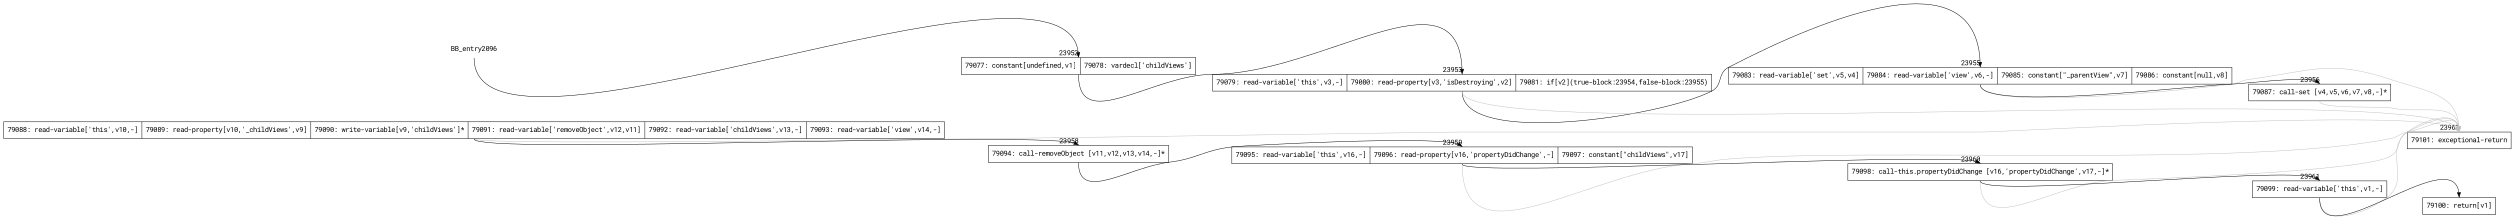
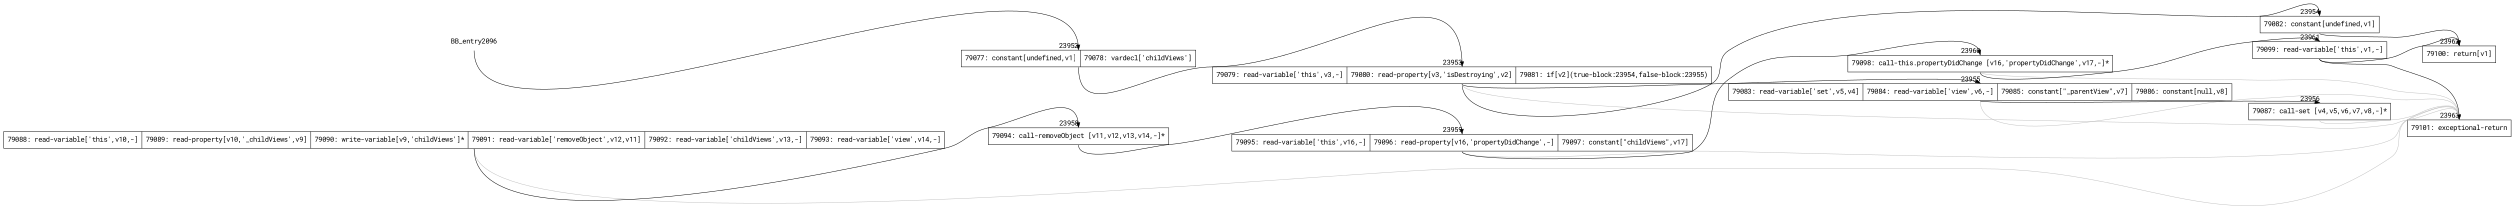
node "79082: constant[undefined,v1]": added
edge "79099: read-variable['this',v1,-]" -> "79101: exceptional-return": color gray -> black
